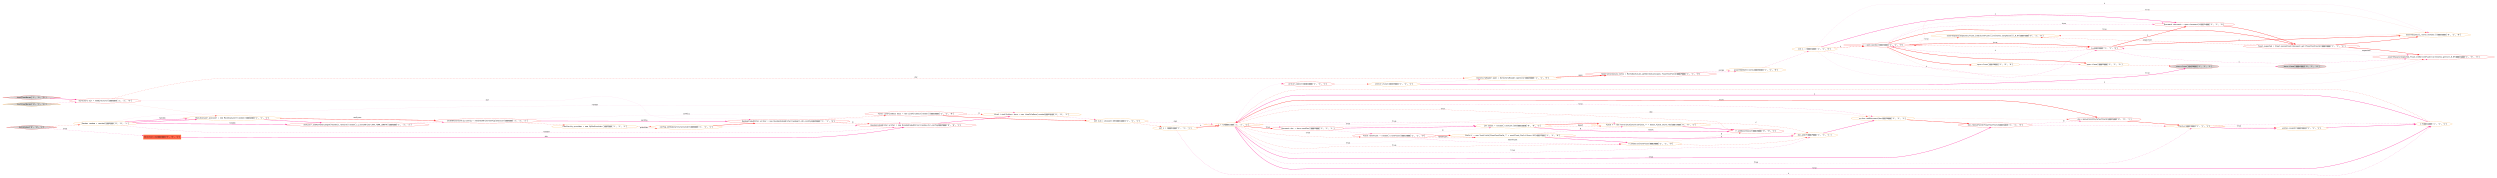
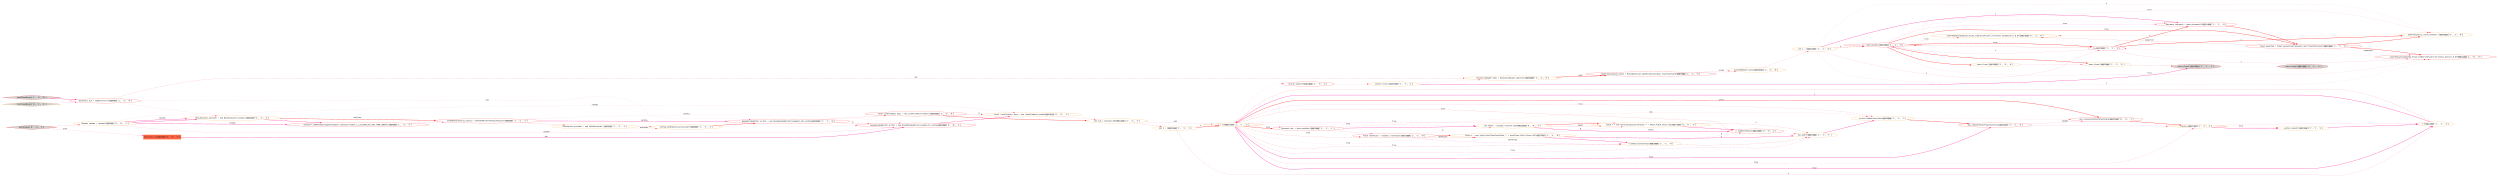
edge "doc.removeField(floatTestField)@@@21@@@['1', '1', '0']" -> "doc.removeField(byteTestField)@@@21@@@['0', '0', '1']": label "0" -> "random"
